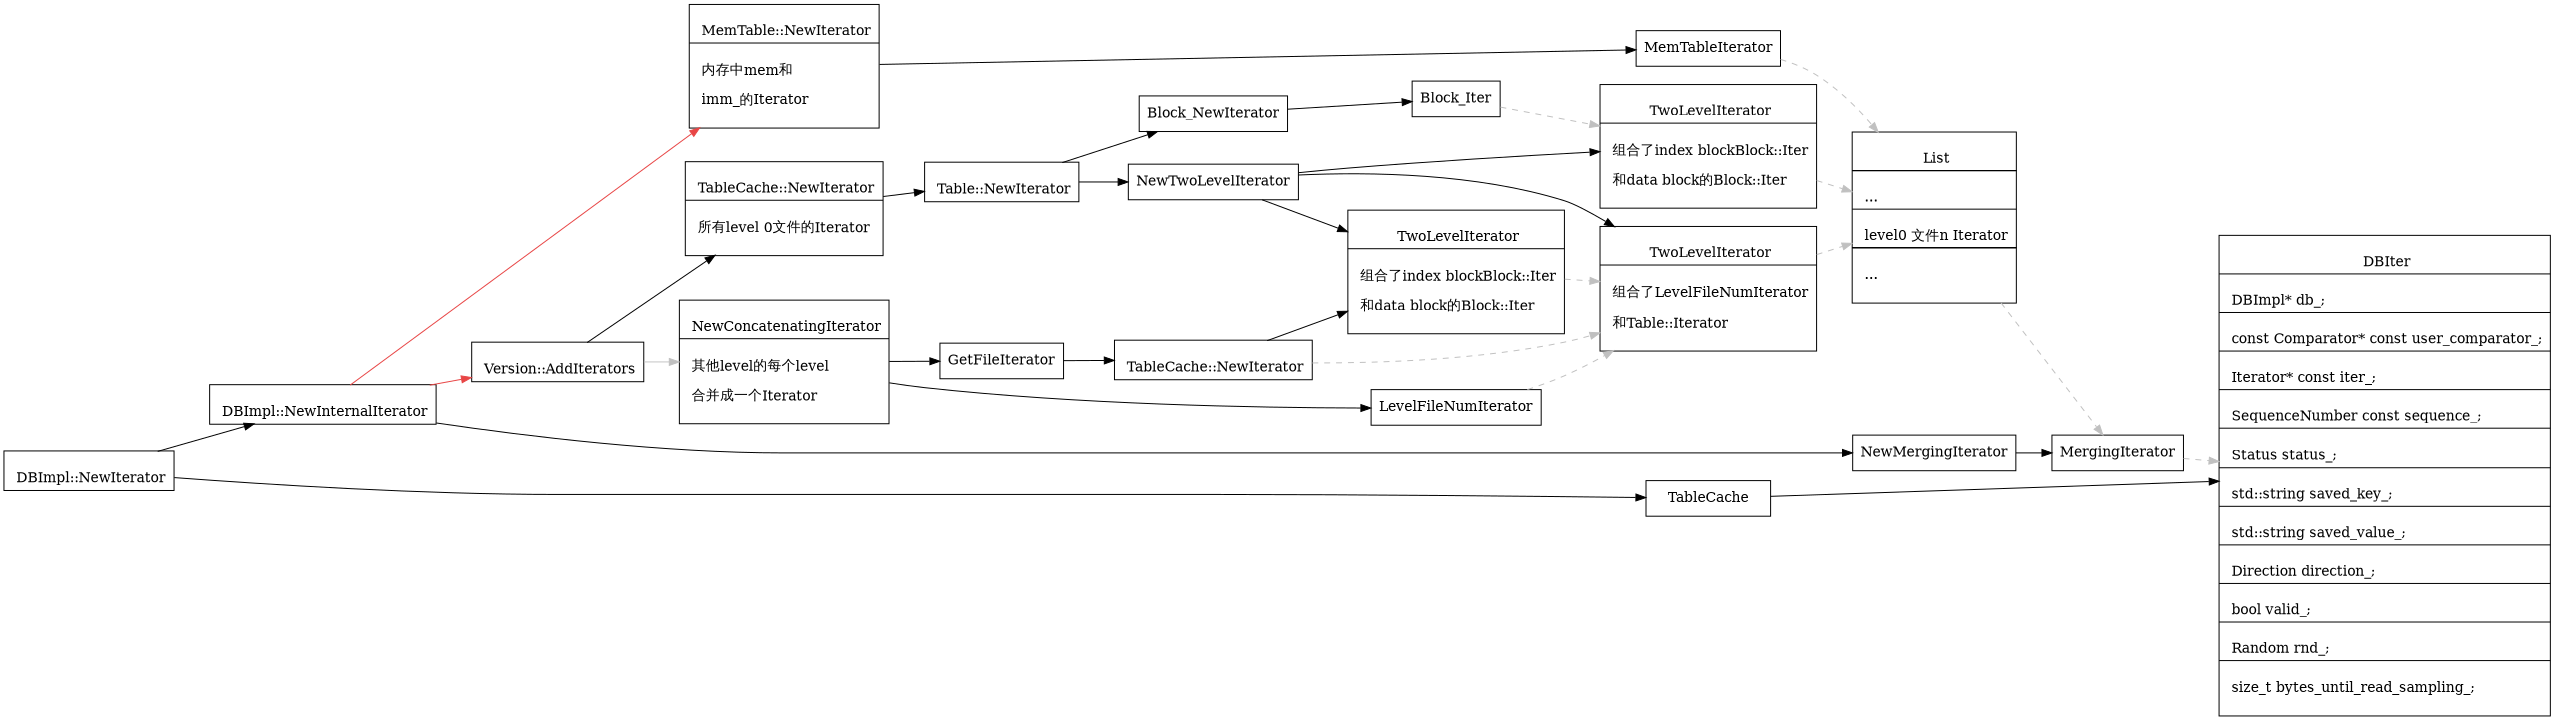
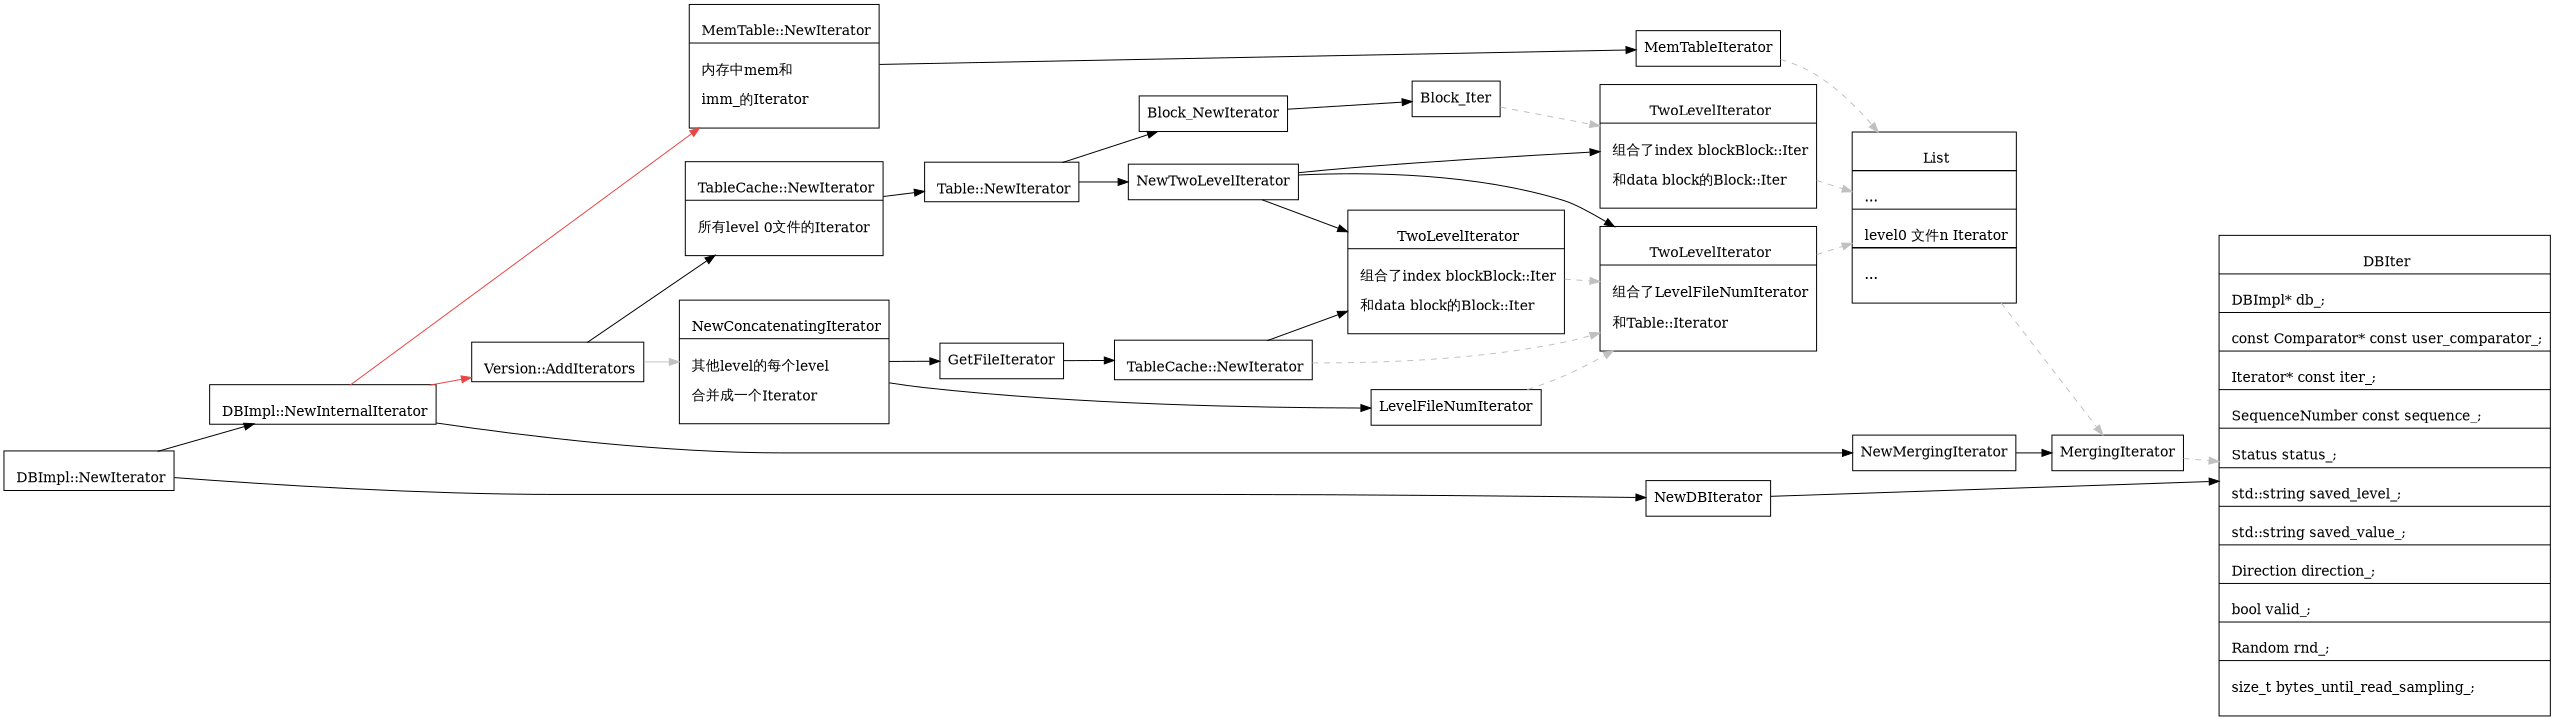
node "DBIter": text "std::string saved_key_;" -> "std::string saved_level_;"
node "TableCache": label "TableCache" -> "NewDBIterator"
